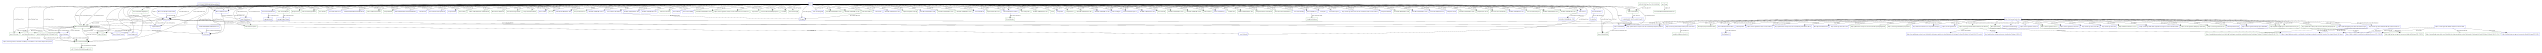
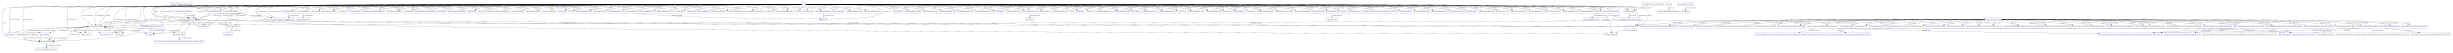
edge "http://dati.beniculturali.it/cis" -> "base:isMemberOfColCultEnt": now "http://dati.beniculturali.it/cis" -> "https://w3id.org/italia/data/distribution/CIS-RDF-XML"
